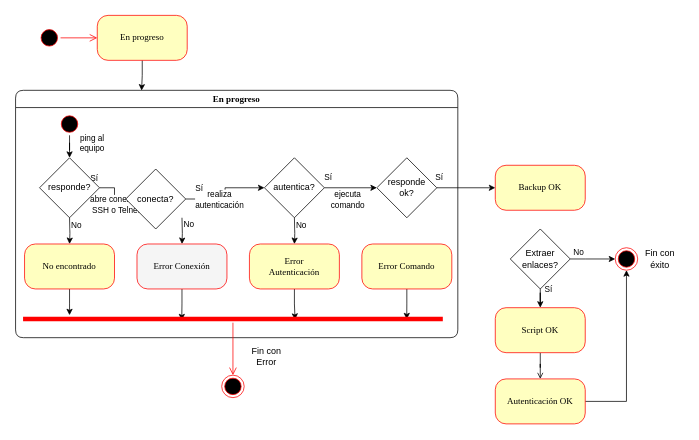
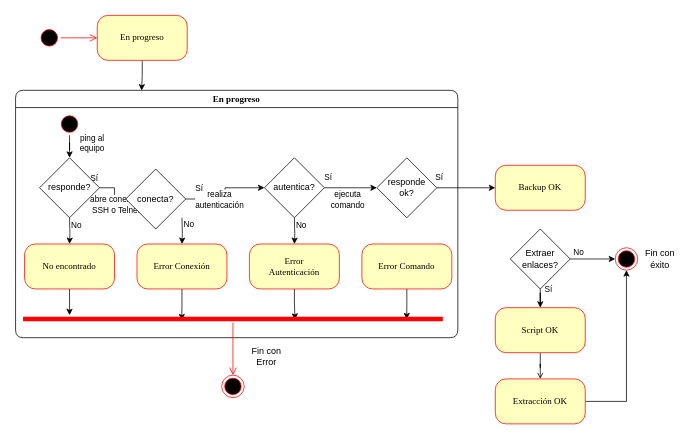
node "Error Conexión": fillcolor #f5f5f5 -> #ffffc0
node "Autenticación OK": label "Autenticación OK" -> "Extracción OK"
